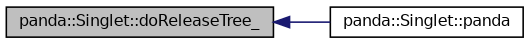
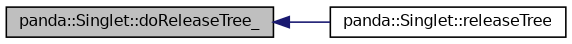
node "panda::Singlet::panda": label "panda::Singlet::panda" -> "panda::Singlet::releaseTree"
